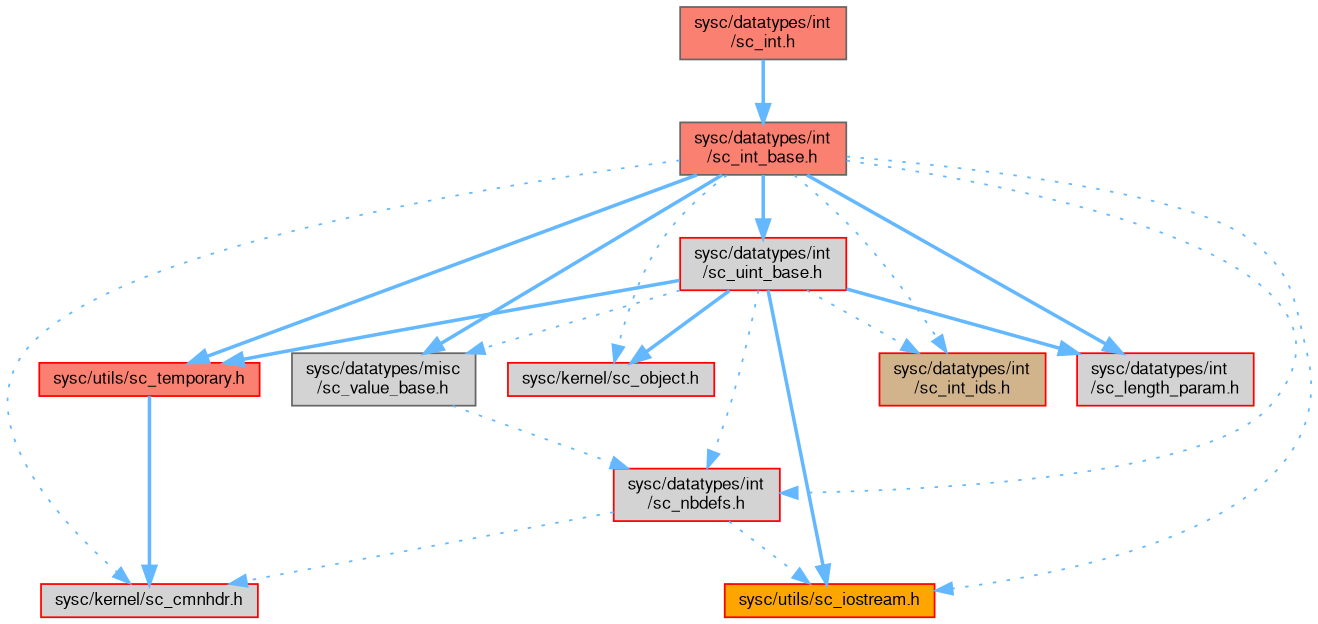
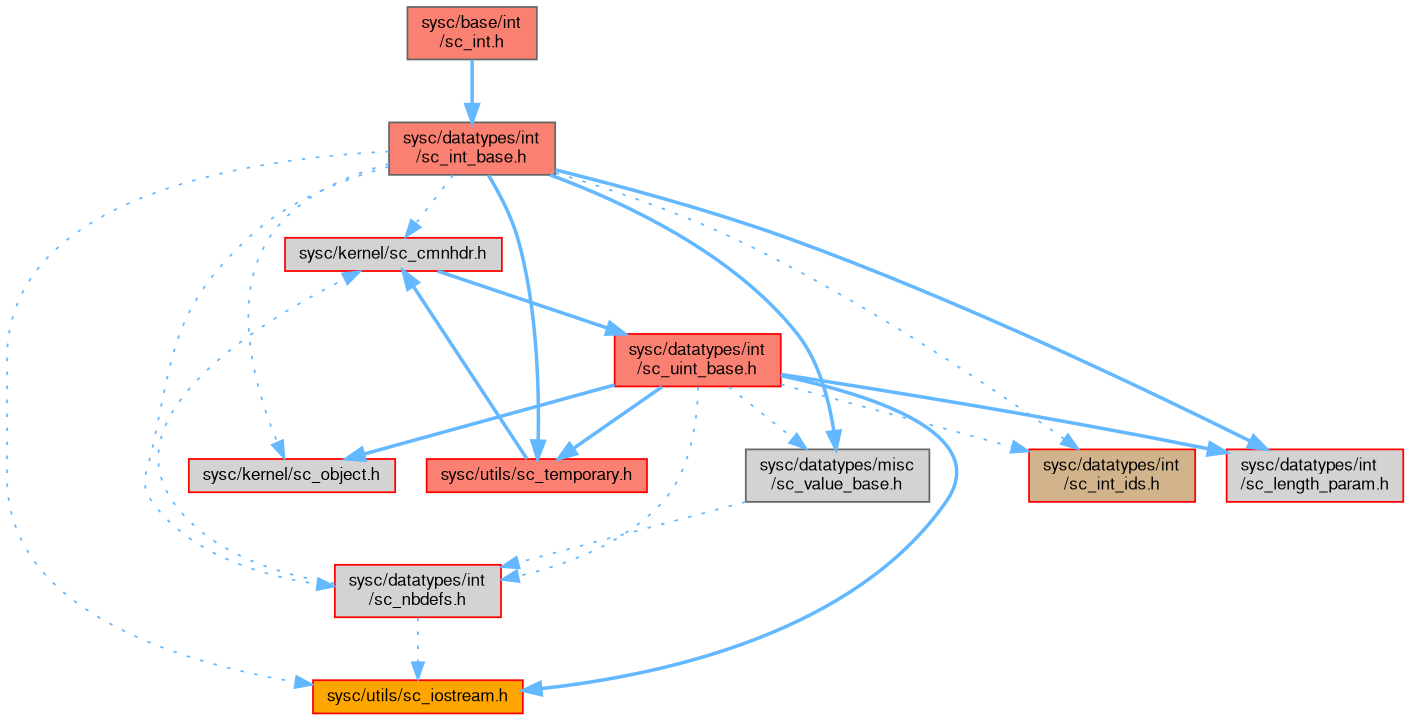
node "sysc/datatypes/int /sc_int.h": label "sysc/datatypes/int /sc_int.h" -> "sysc/base/int /sc_int.h"
edge "sysc/datatypes/int /sc_int_base.h" -> "sysc/datatypes/int /sc_uint_base.h": now "sysc/kernel/sc_cmnhdr.h" -> "sysc/datatypes/int /sc_uint_base.h"
node "sysc/datatypes/int /sc_uint_base.h": fillcolor lightgrey -> salmon
